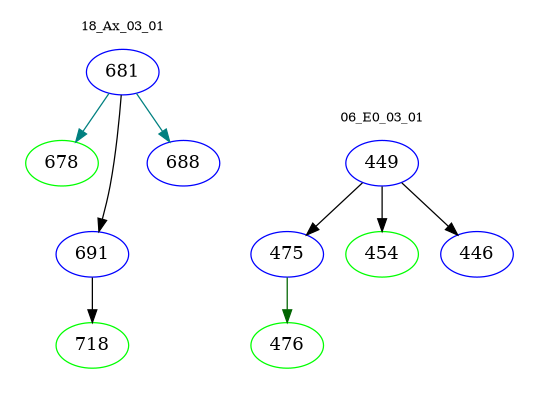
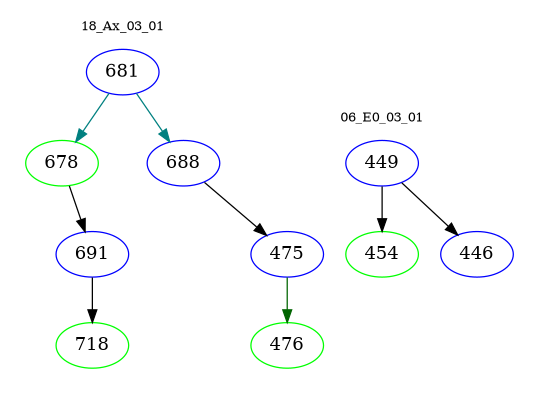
edge "681" -> "691": now "678" -> "691"
edge "449" -> "475": now "688" -> "475"
